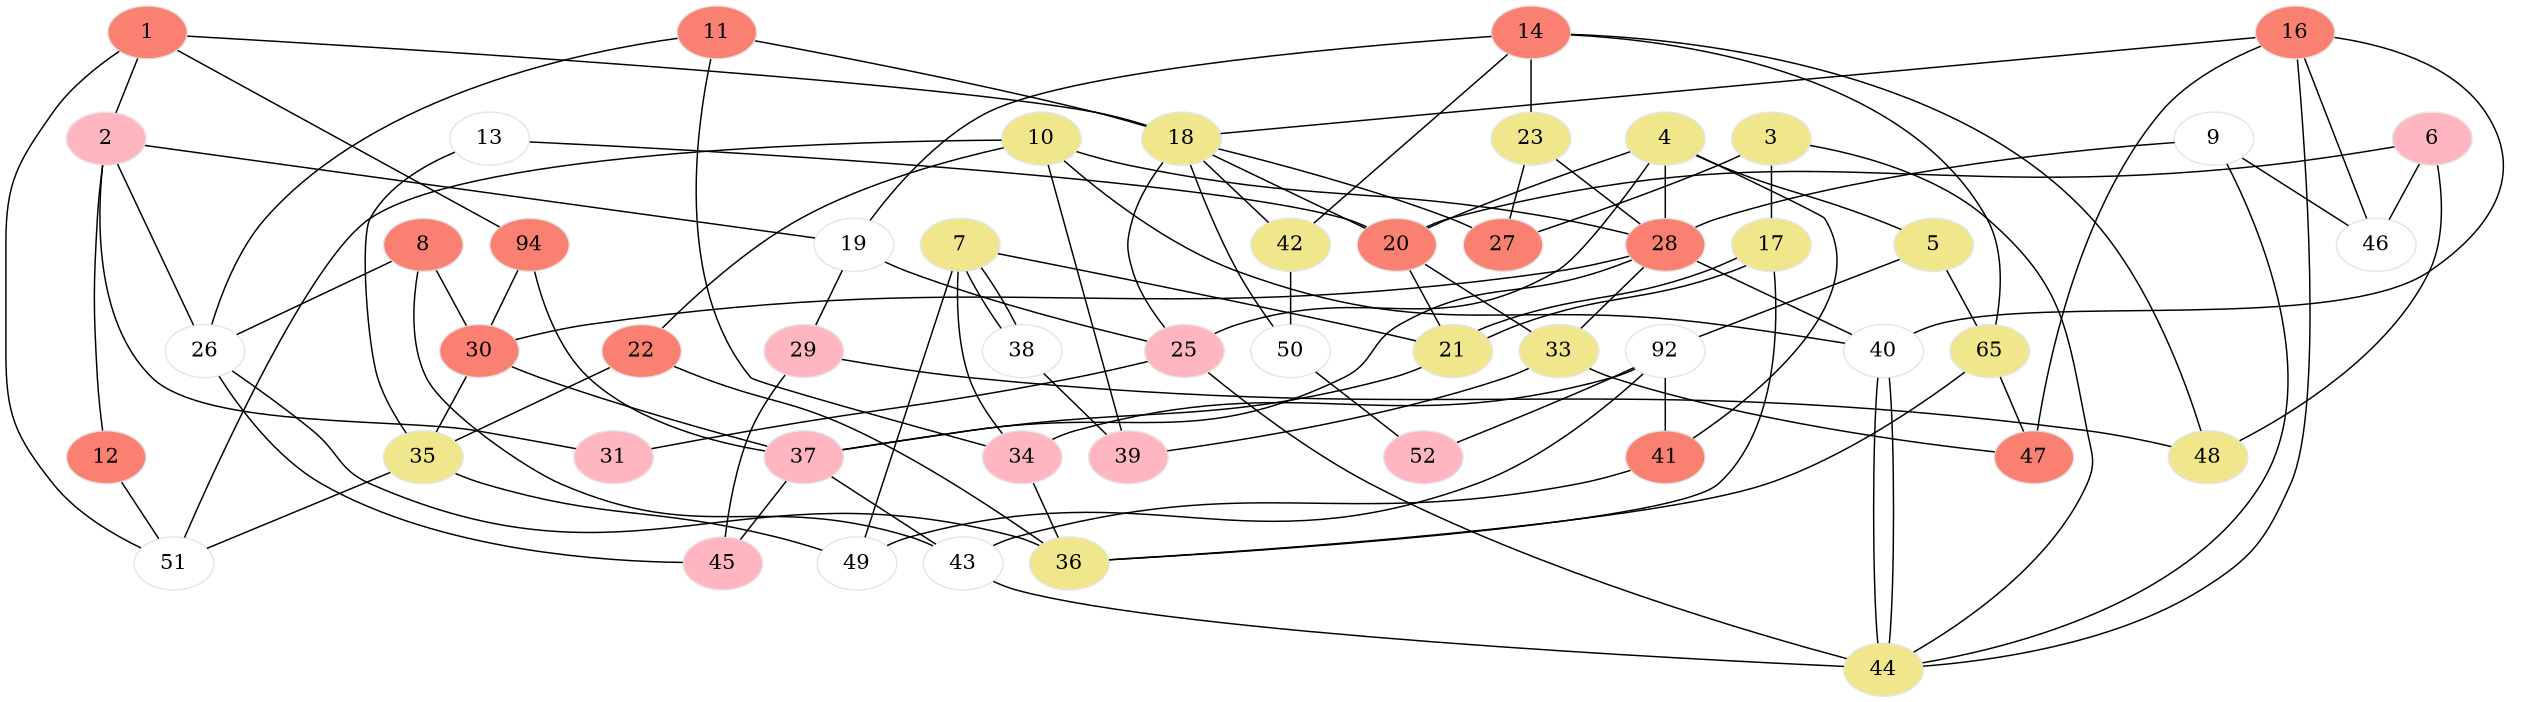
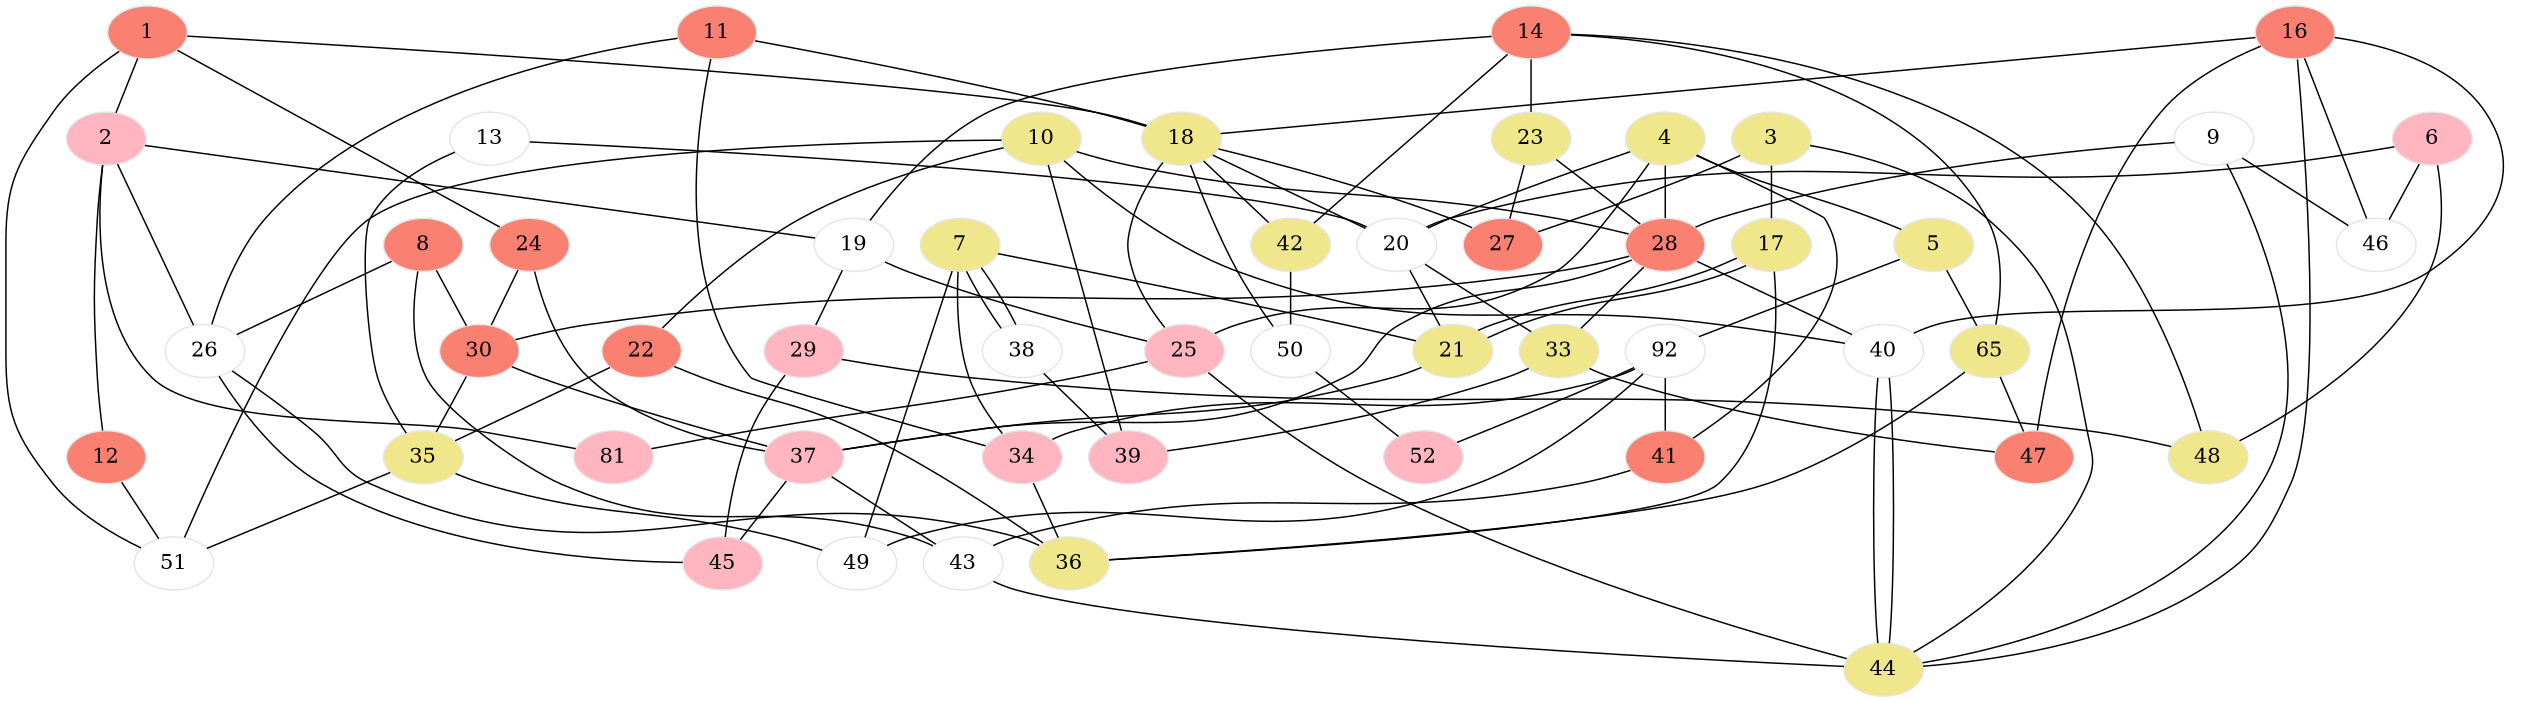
node "94": label "94" -> "24"
node "20": fillcolor salmon -> white
node "31": label "31" -> "81"
